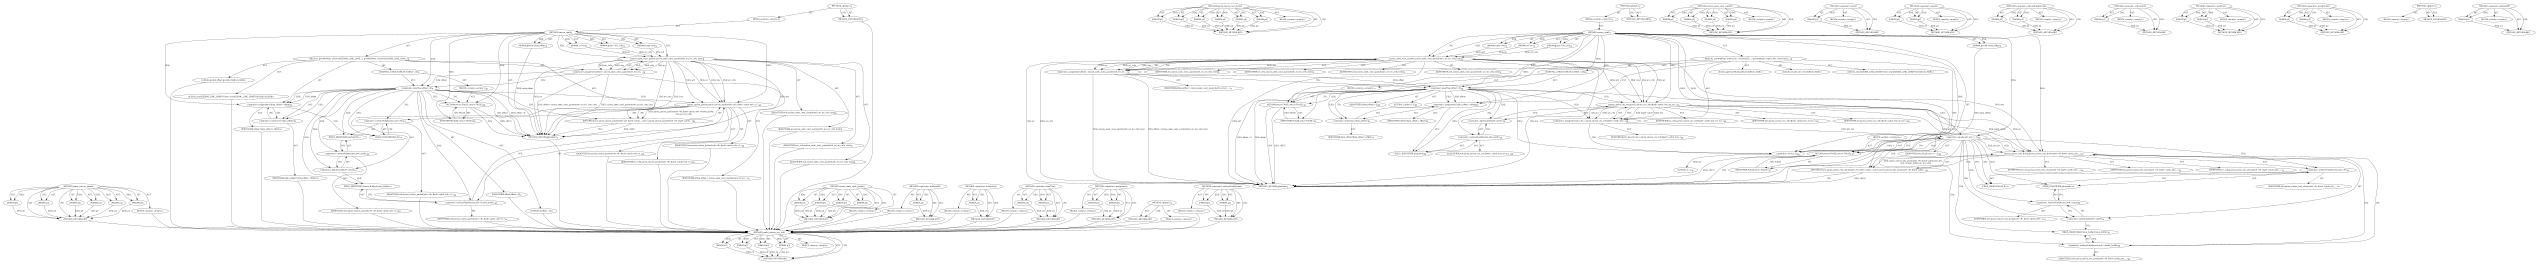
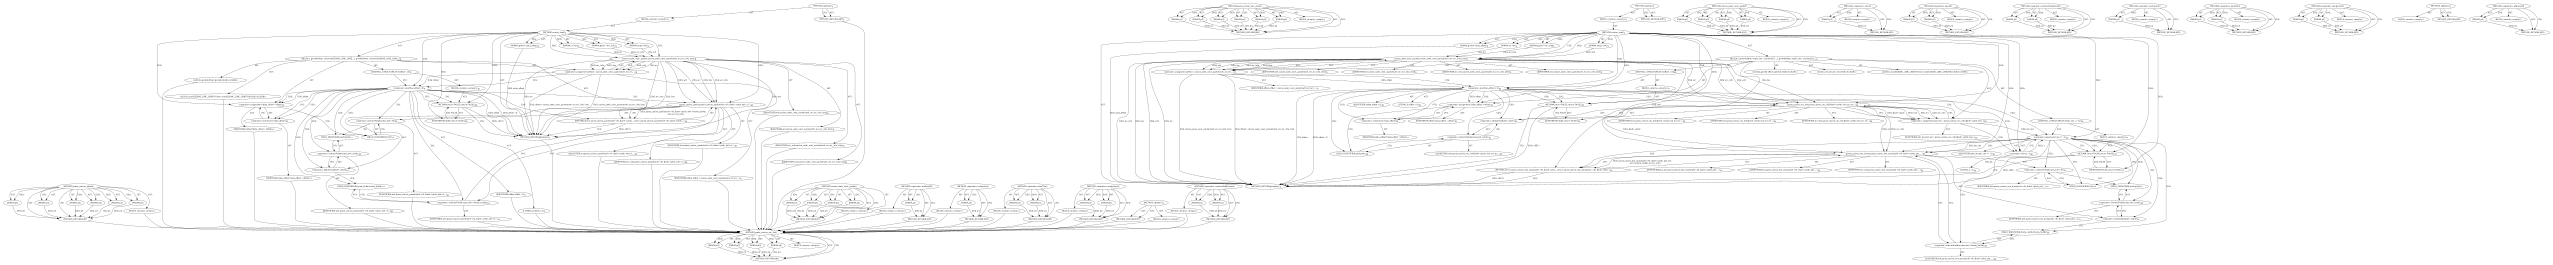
node "(CONTROL_STRUCTURE,IF,if (pkt_len == -1))": added
